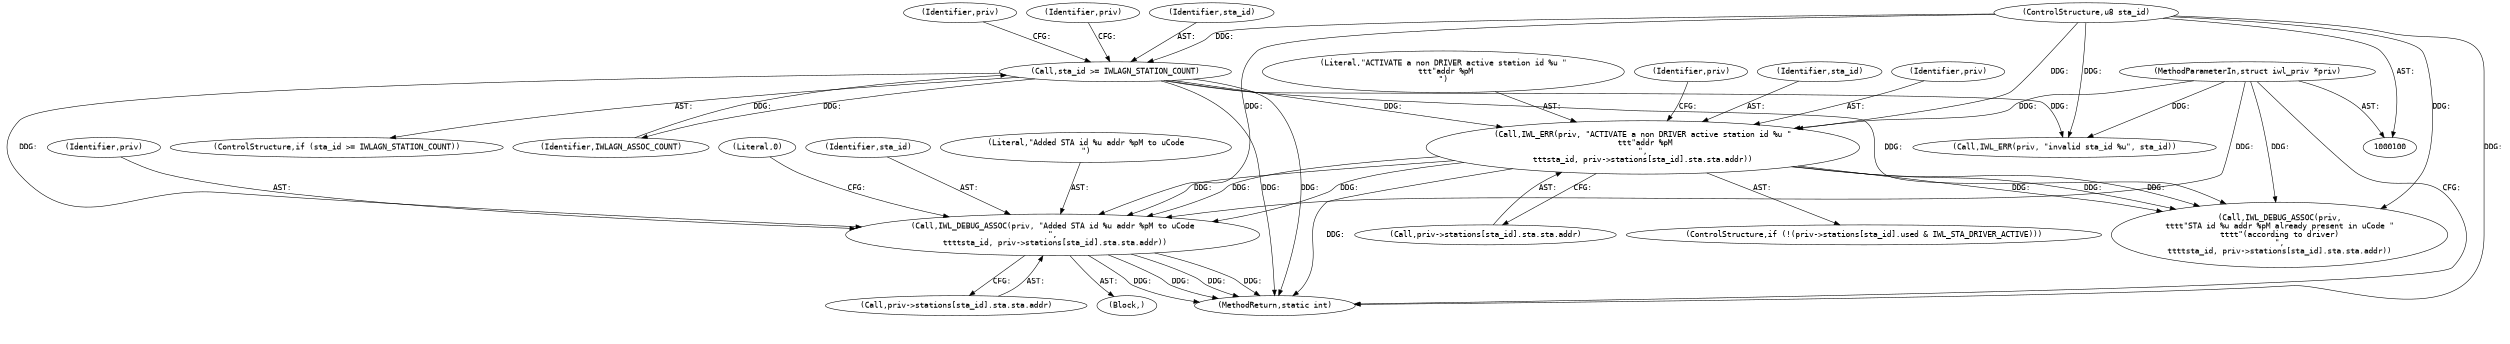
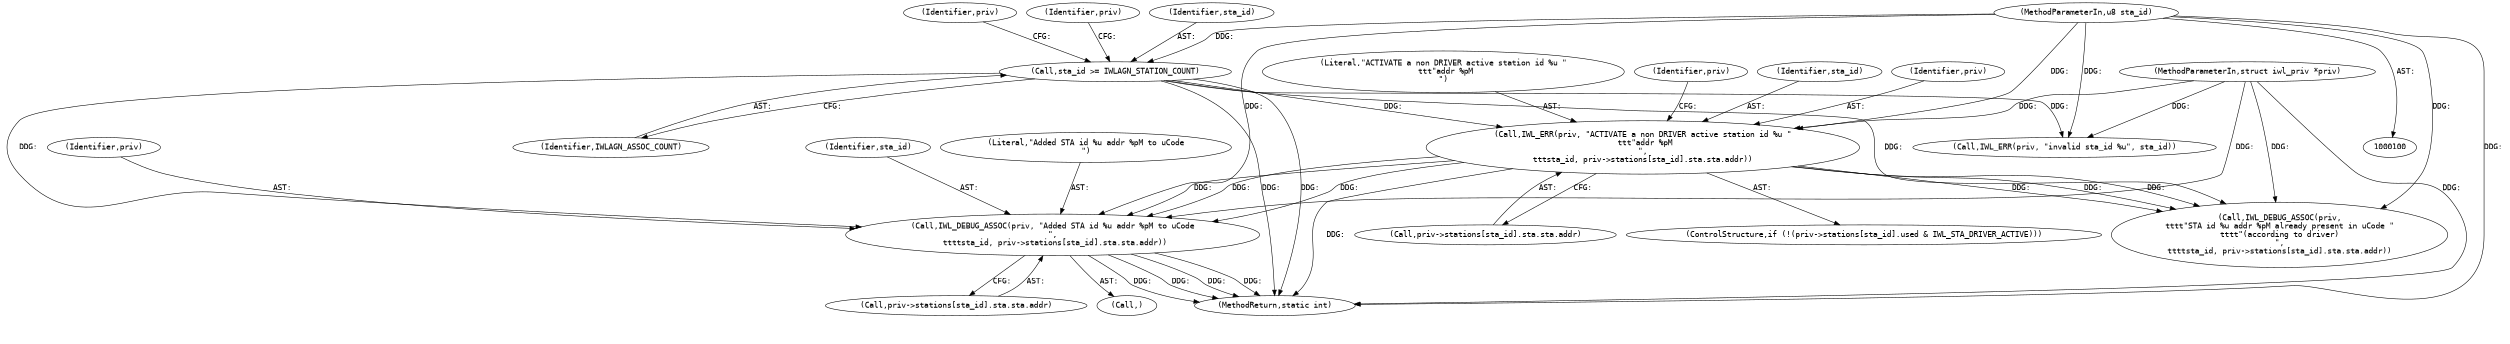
node "(ControlStructure,u8 sta_id)": label "(ControlStructure,u8 sta_id)" -> "(MethodParameterIn,u8 sta_id)"
edge "(MethodParameterIn,struct iwl_priv *priv)" -> "1000100": removed, label "AST:"
edge "(Identifier,IWLAGN_ASSOC_COUNT)" -> "(Call,sta_id >= IWLAGN_STATION_COUNT)": label "DDG: " -> "AST: "
edge "(Call,sta_id >= IWLAGN_STATION_COUNT)" -> "(Identifier,IWLAGN_ASSOC_COUNT)": label "DDG: " -> "CFG: "
node "(ControlStructure,if (sta_id >= IWLAGN_STATION_COUNT))": removed
node "(Literal,0)": removed
edge "(MethodParameterIn,struct iwl_priv *priv)" -> "(MethodReturn,static int)": label "CFG: " -> "DDG: "
node "(Block,)": label "(Block,)" -> "(Call,)"
